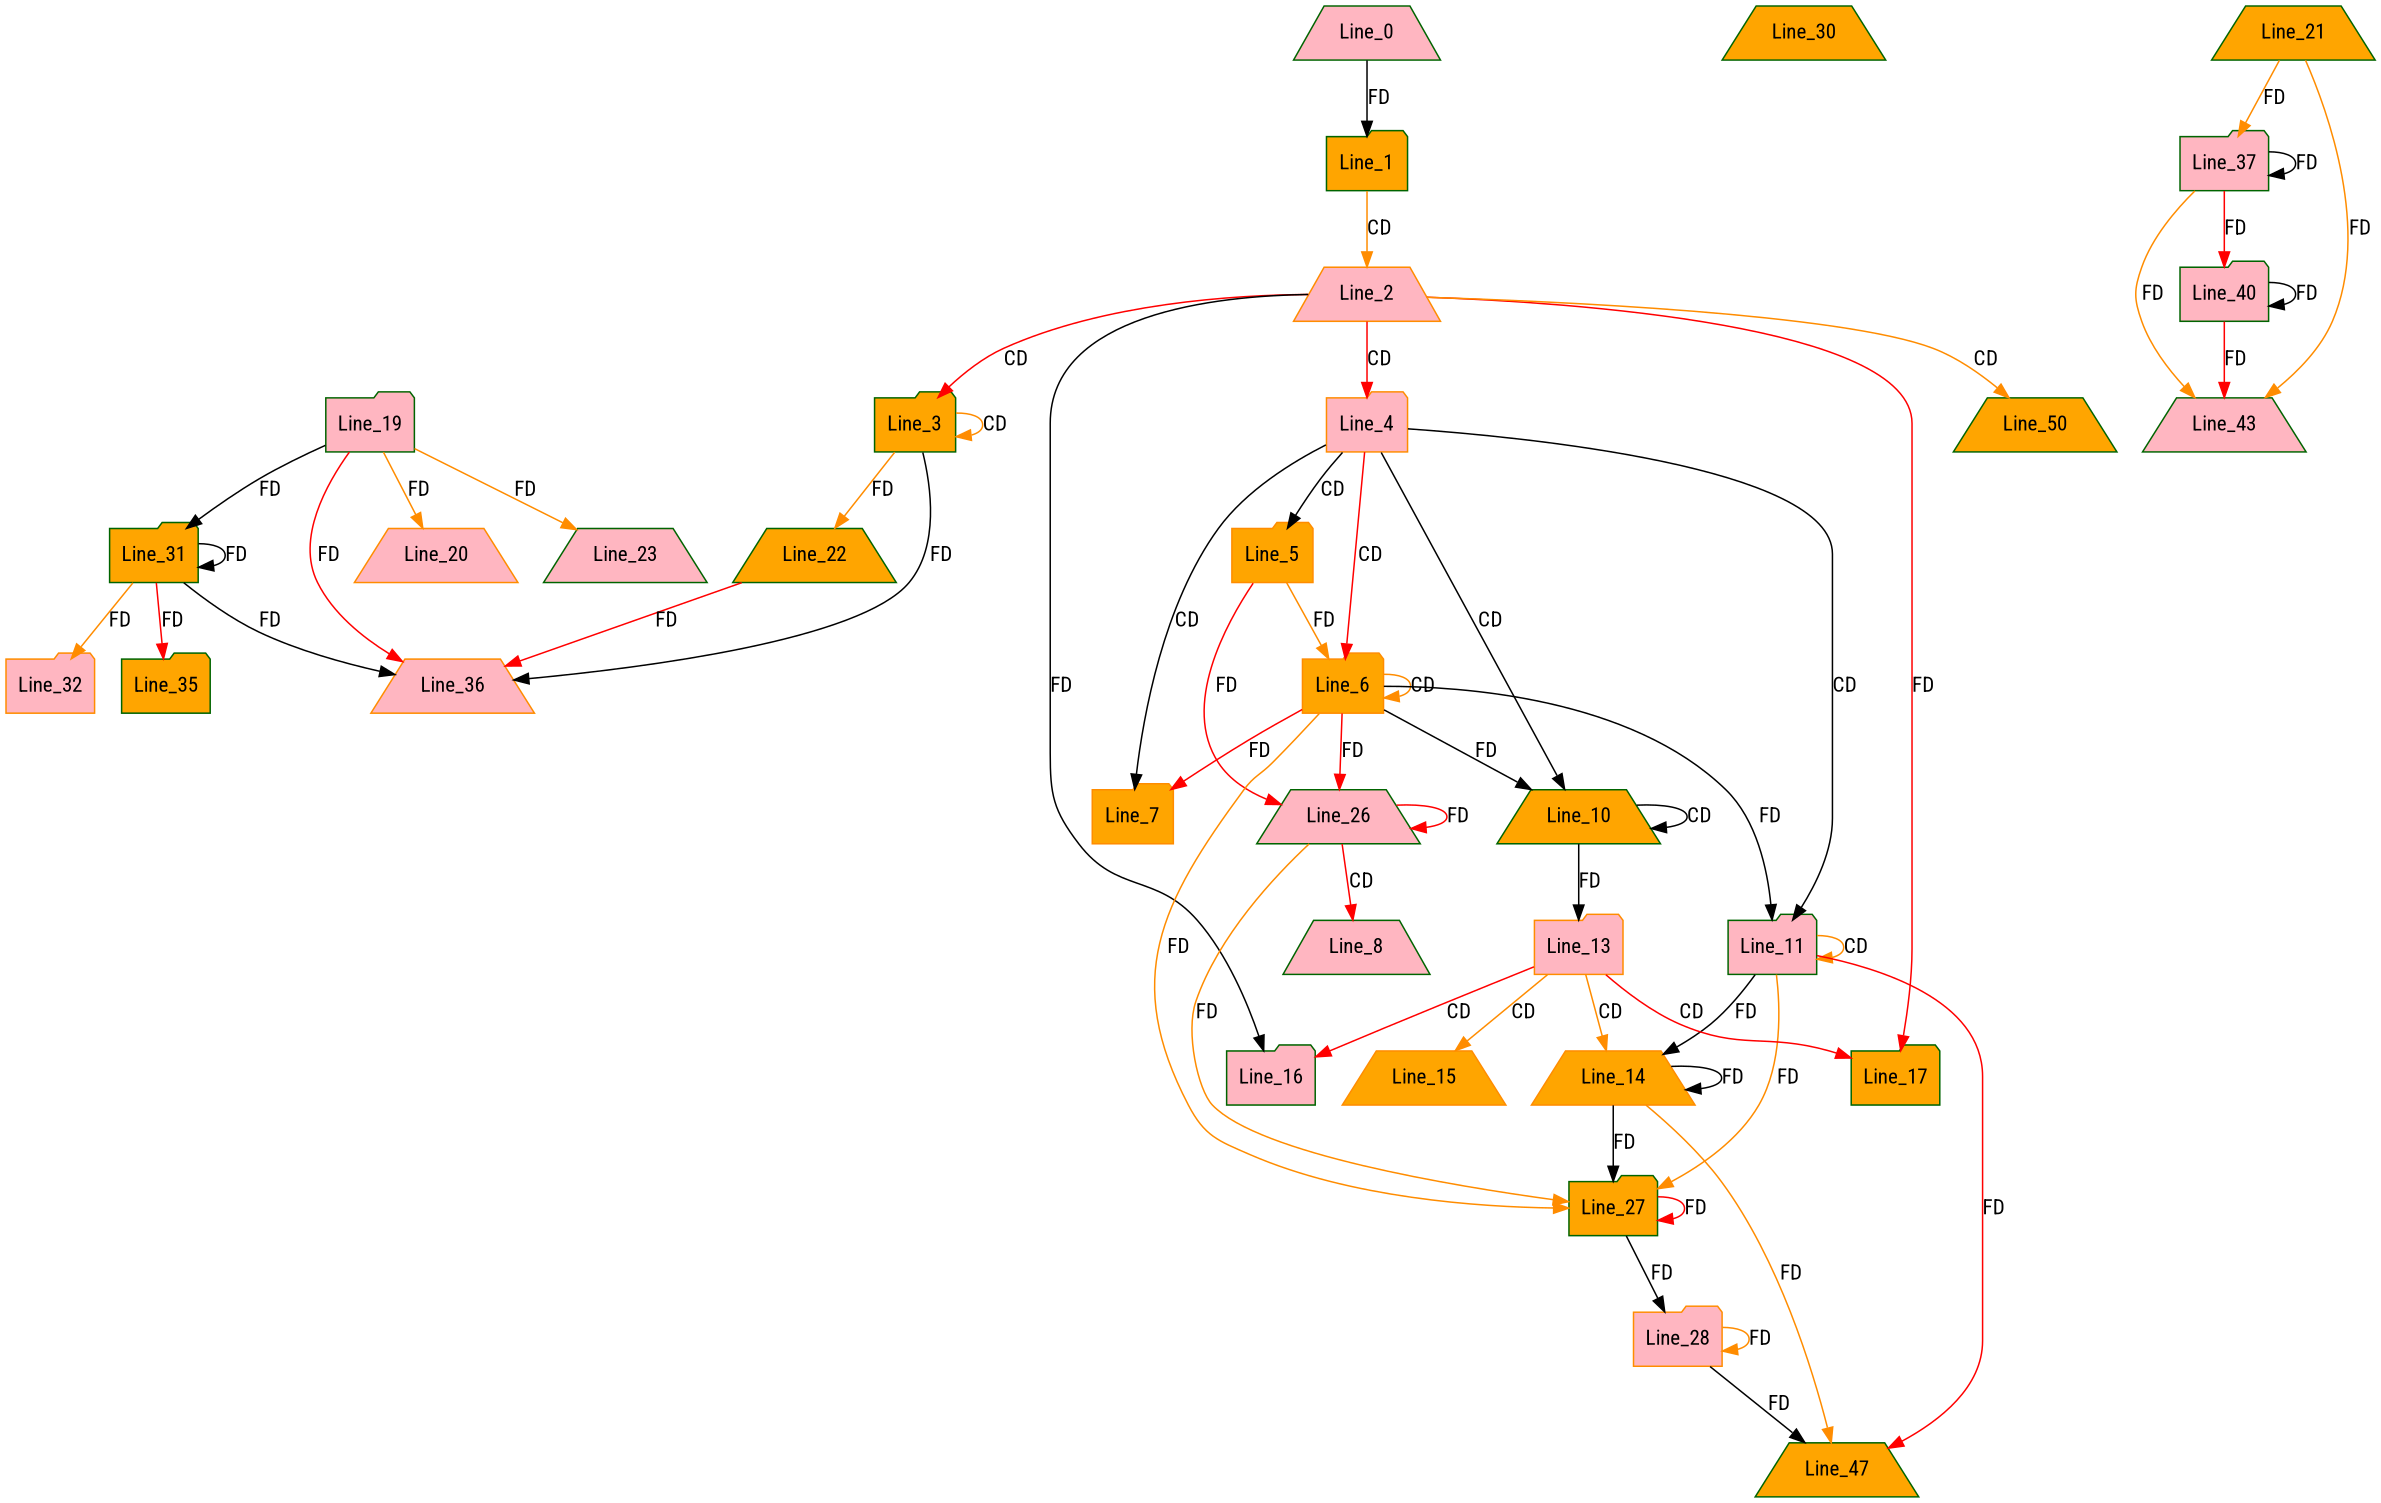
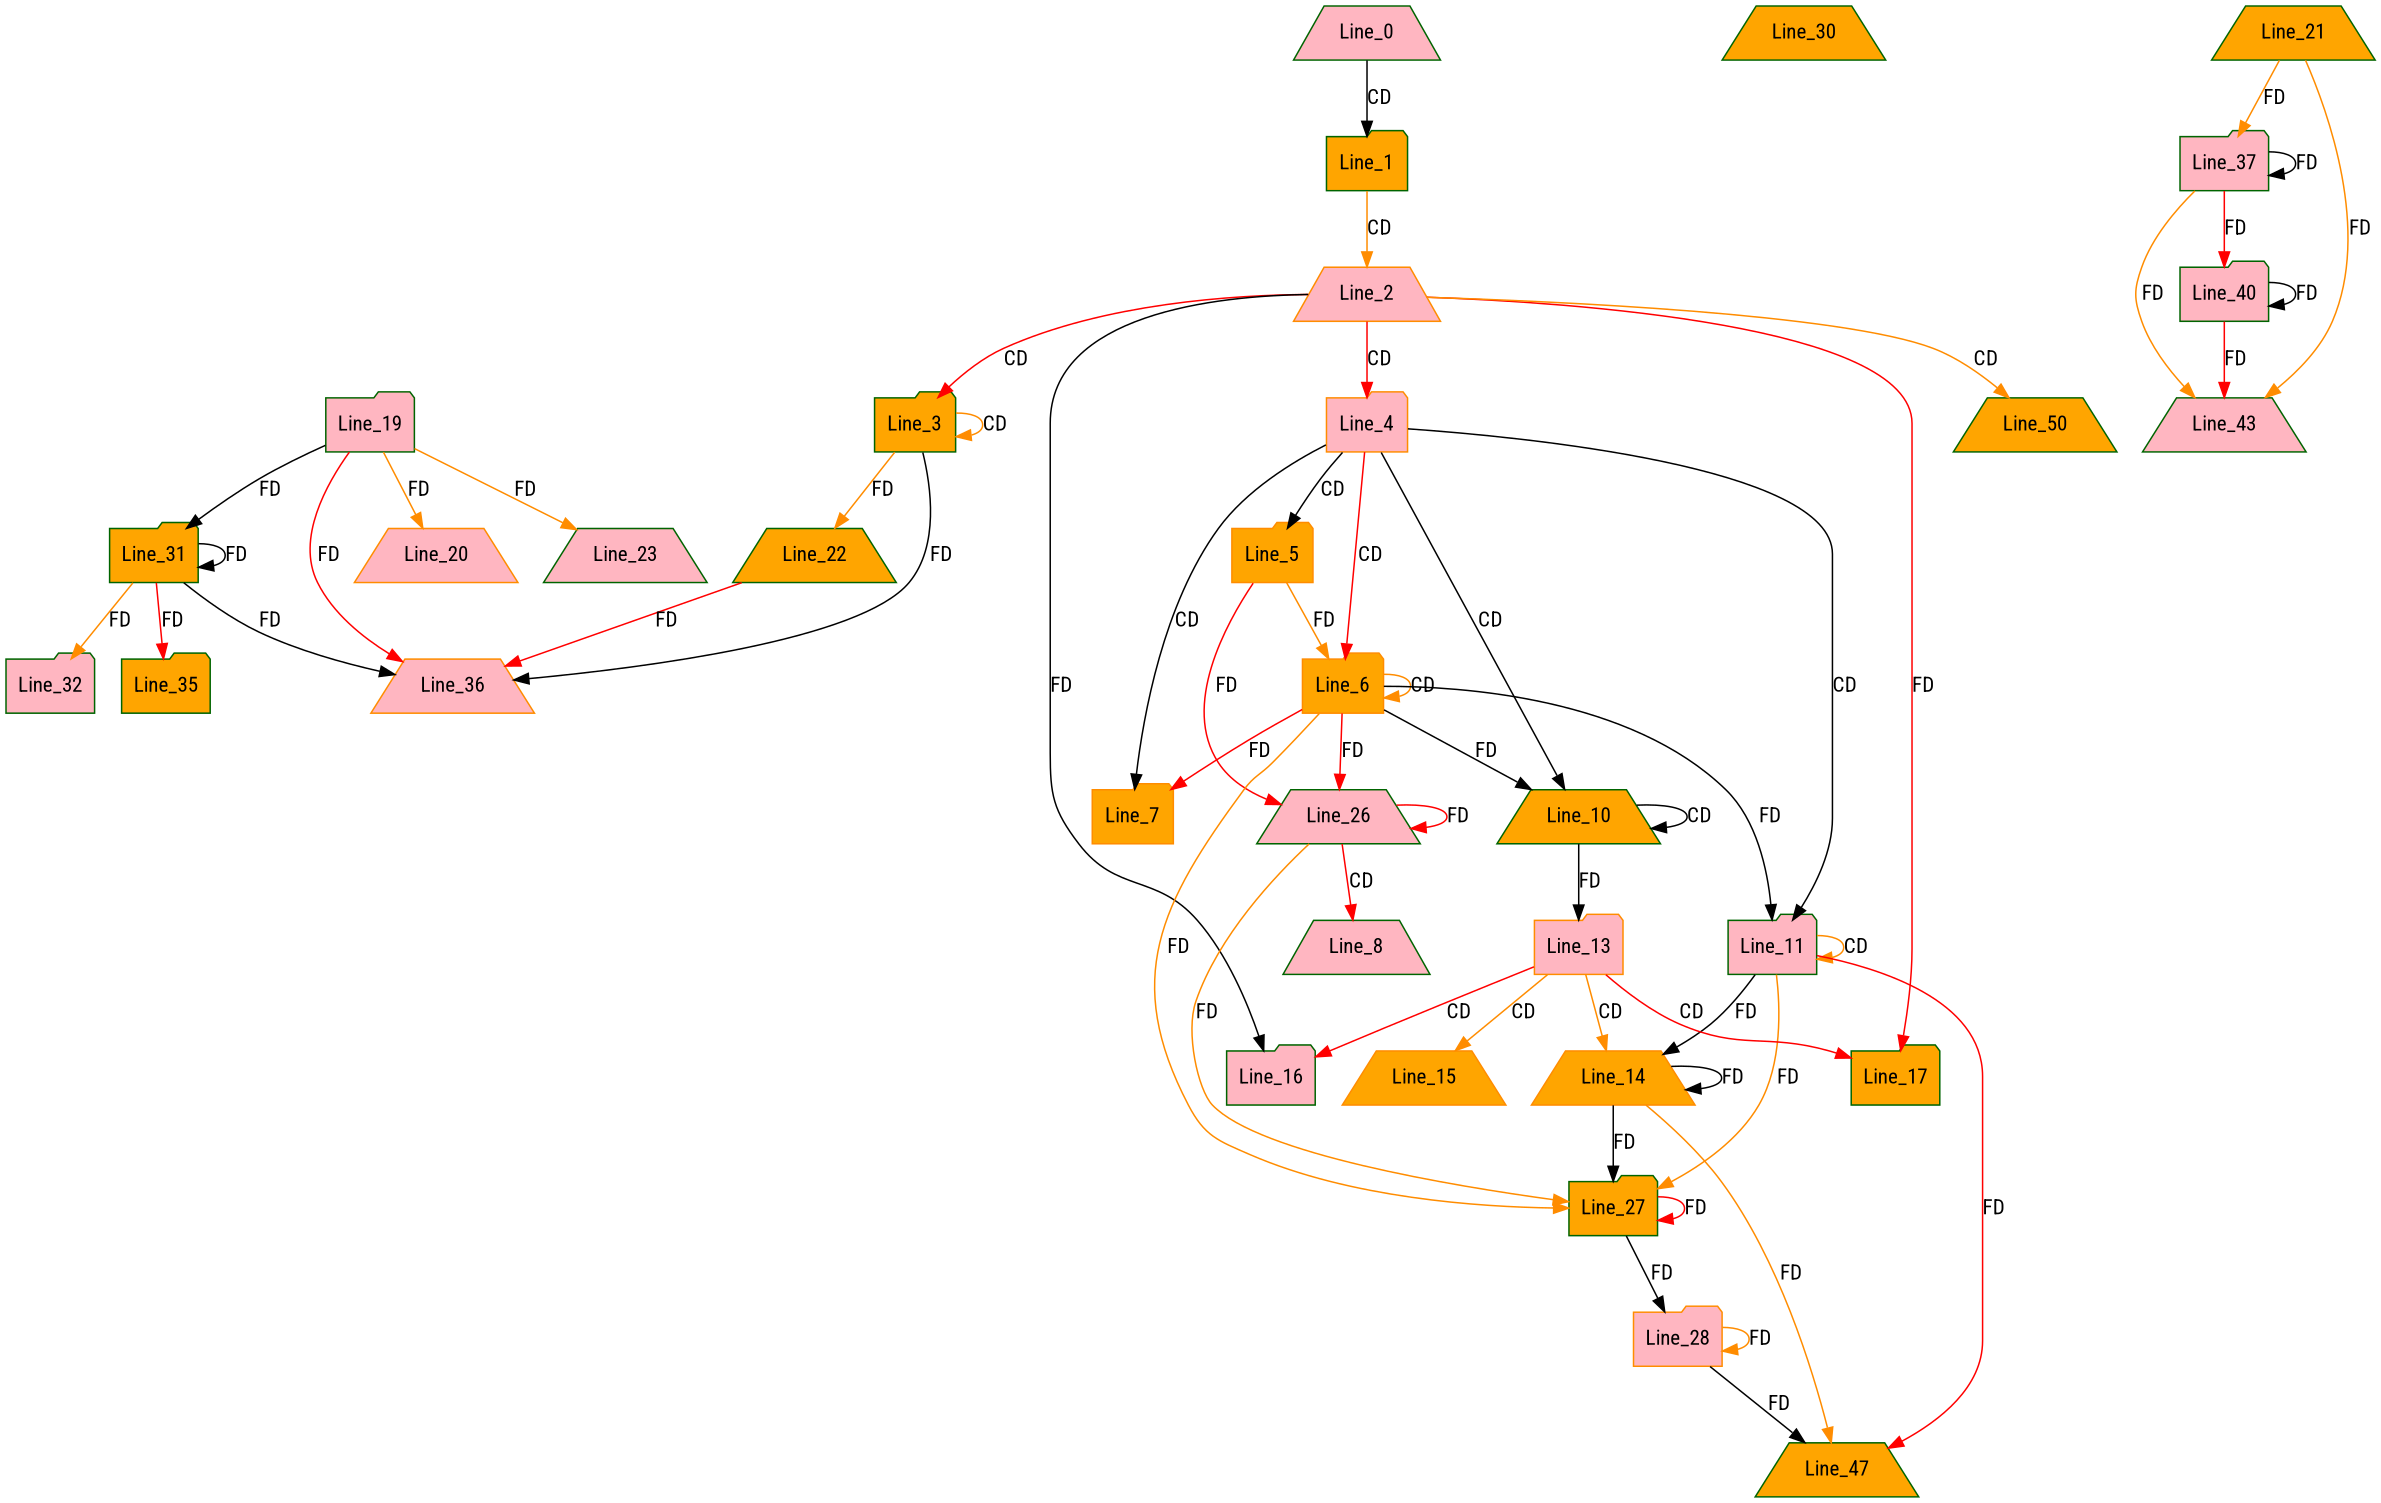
edge "Line_0" -> "Line_1": label "FD" -> "CD"
node "Line_32": color darkorange -> darkgreen
